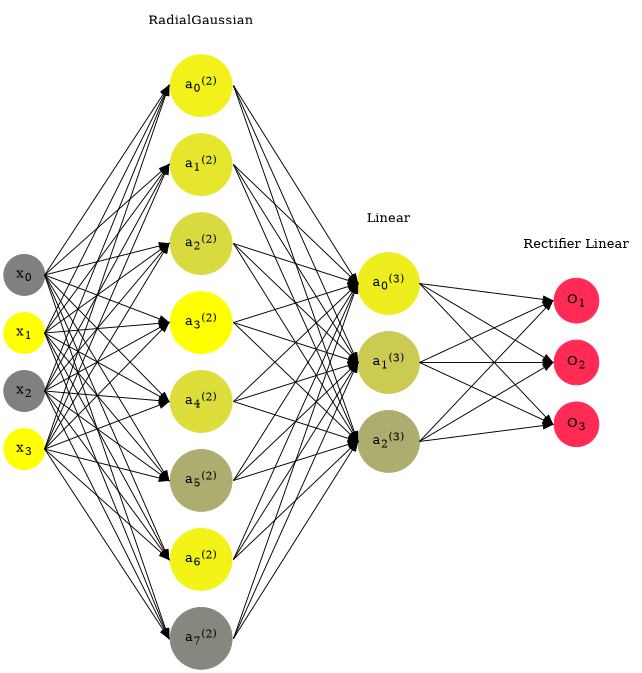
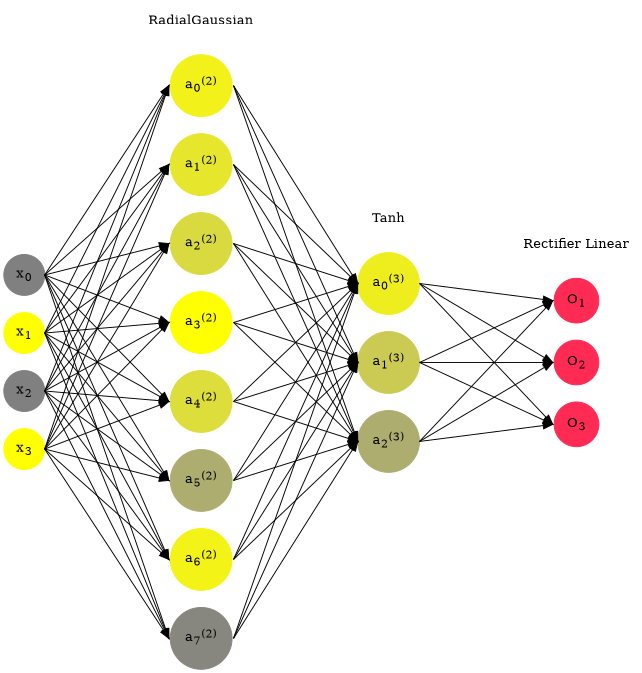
node "Linear": label "Linear" -> "Tanh"
